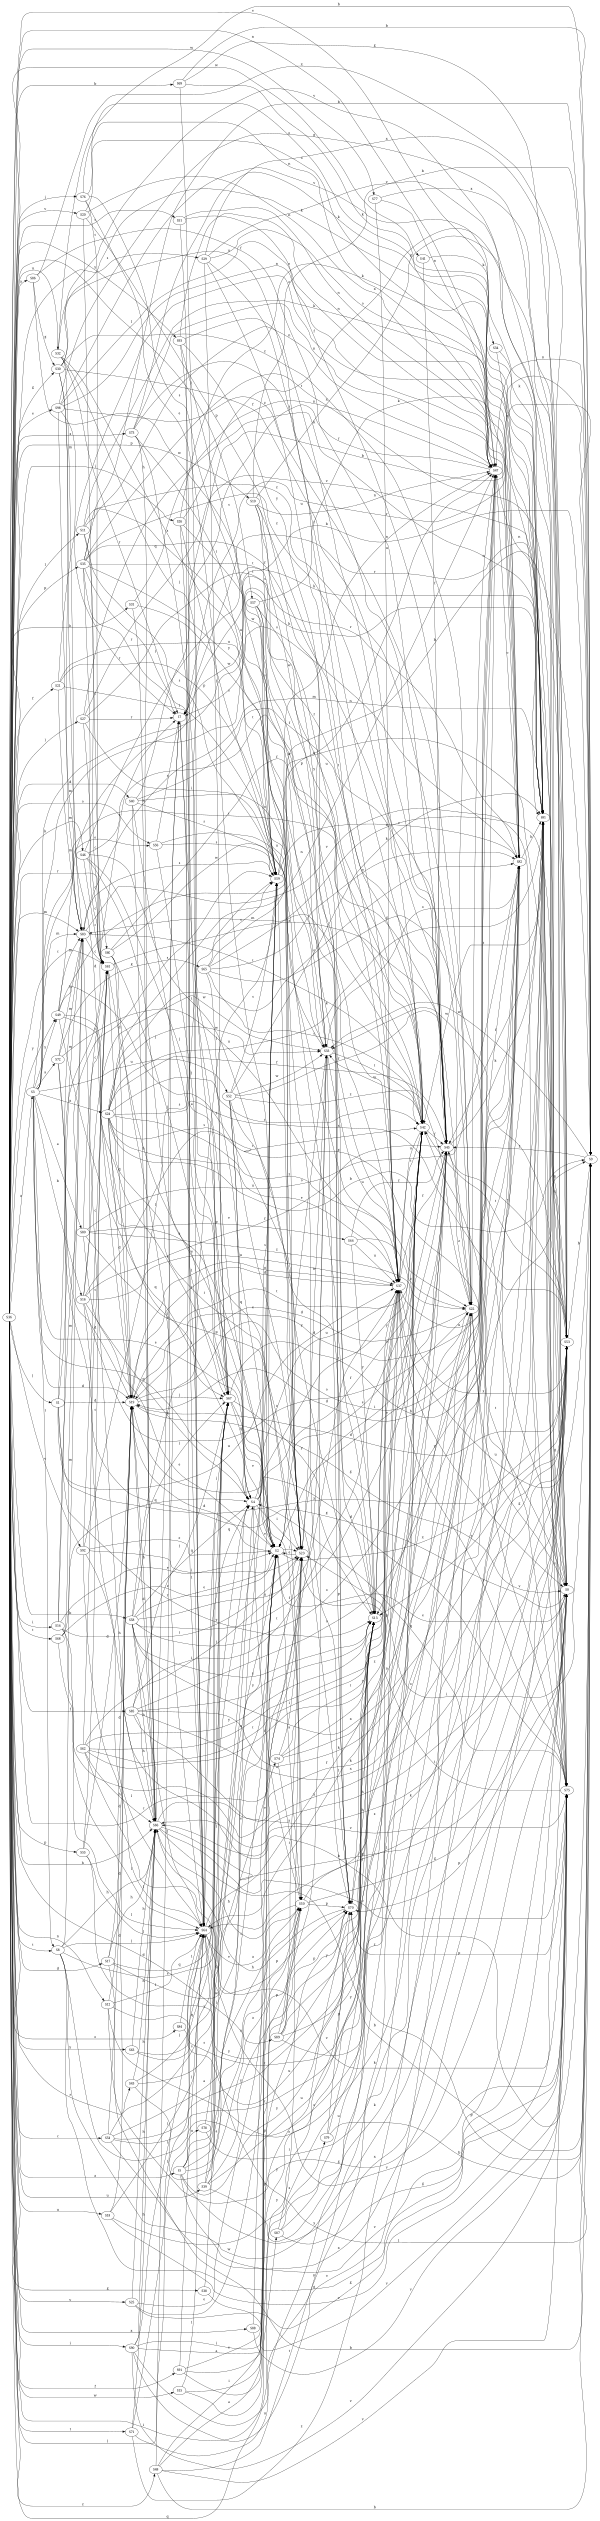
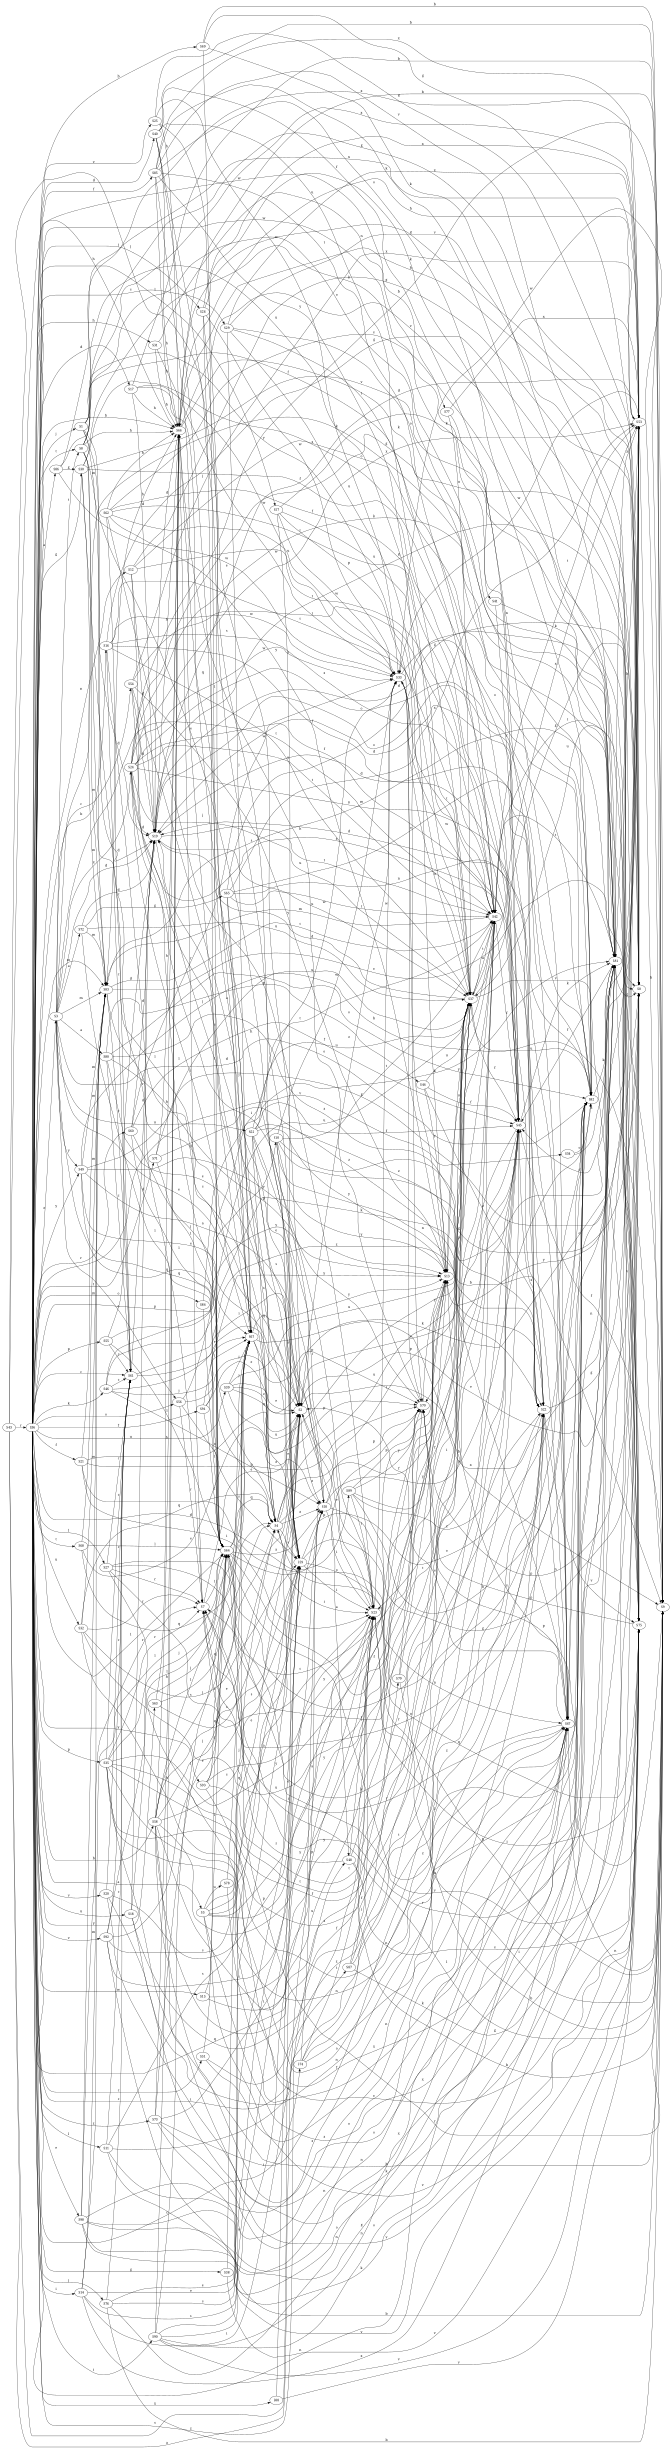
edge "S36" -> "S43": reversed
edge "S48" -> "S50": reversed
